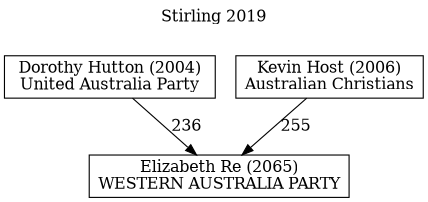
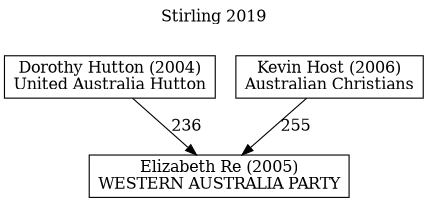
node "Dorothy Hutton (2004) United Australia Party": label "Dorothy Hutton (2004) United Australia Party" -> "Dorothy Hutton (2004) United Australia Hutton"
node "Elizabeth Re (2065) WESTERN AUSTRALIA PARTY": label "Elizabeth Re (2065) WESTERN AUSTRALIA PARTY" -> "Elizabeth Re (2005) WESTERN AUSTRALIA PARTY"
